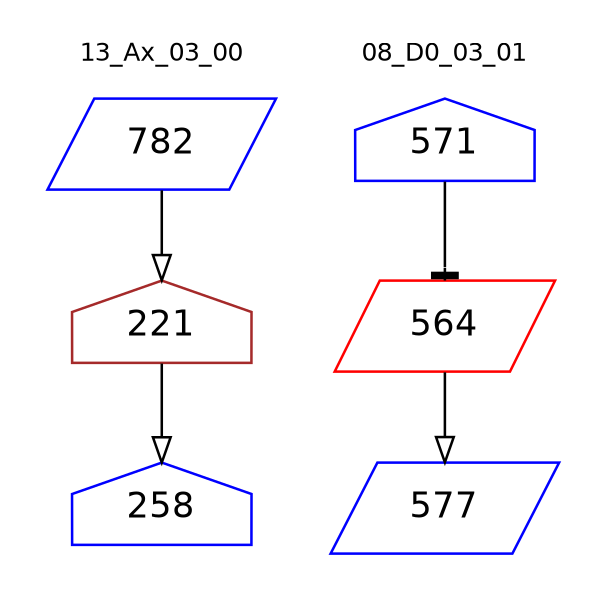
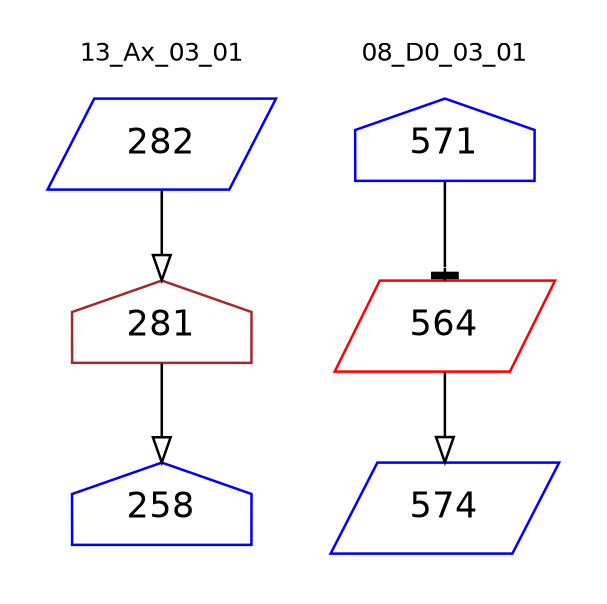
cluster "13_Ax_03_00": label "13_Ax_03_00" -> "13_Ax_03_01"
node "782": label "782" -> "282"
node "221": label "221" -> "281"
node "577": label "577" -> "574"
